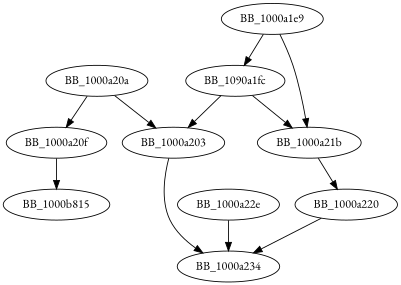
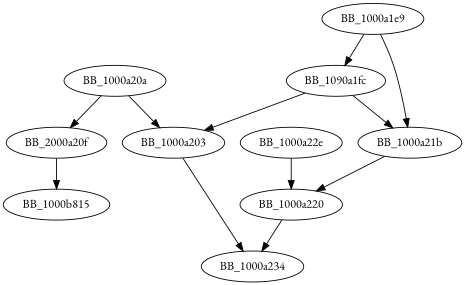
node "BB_1000a20f": label "BB_1000a20f" -> "BB_2000a20f"
edge "BB_1000a22e" -> "BB_1000a234": now "BB_1000a22e" -> "BB_1000a220"
